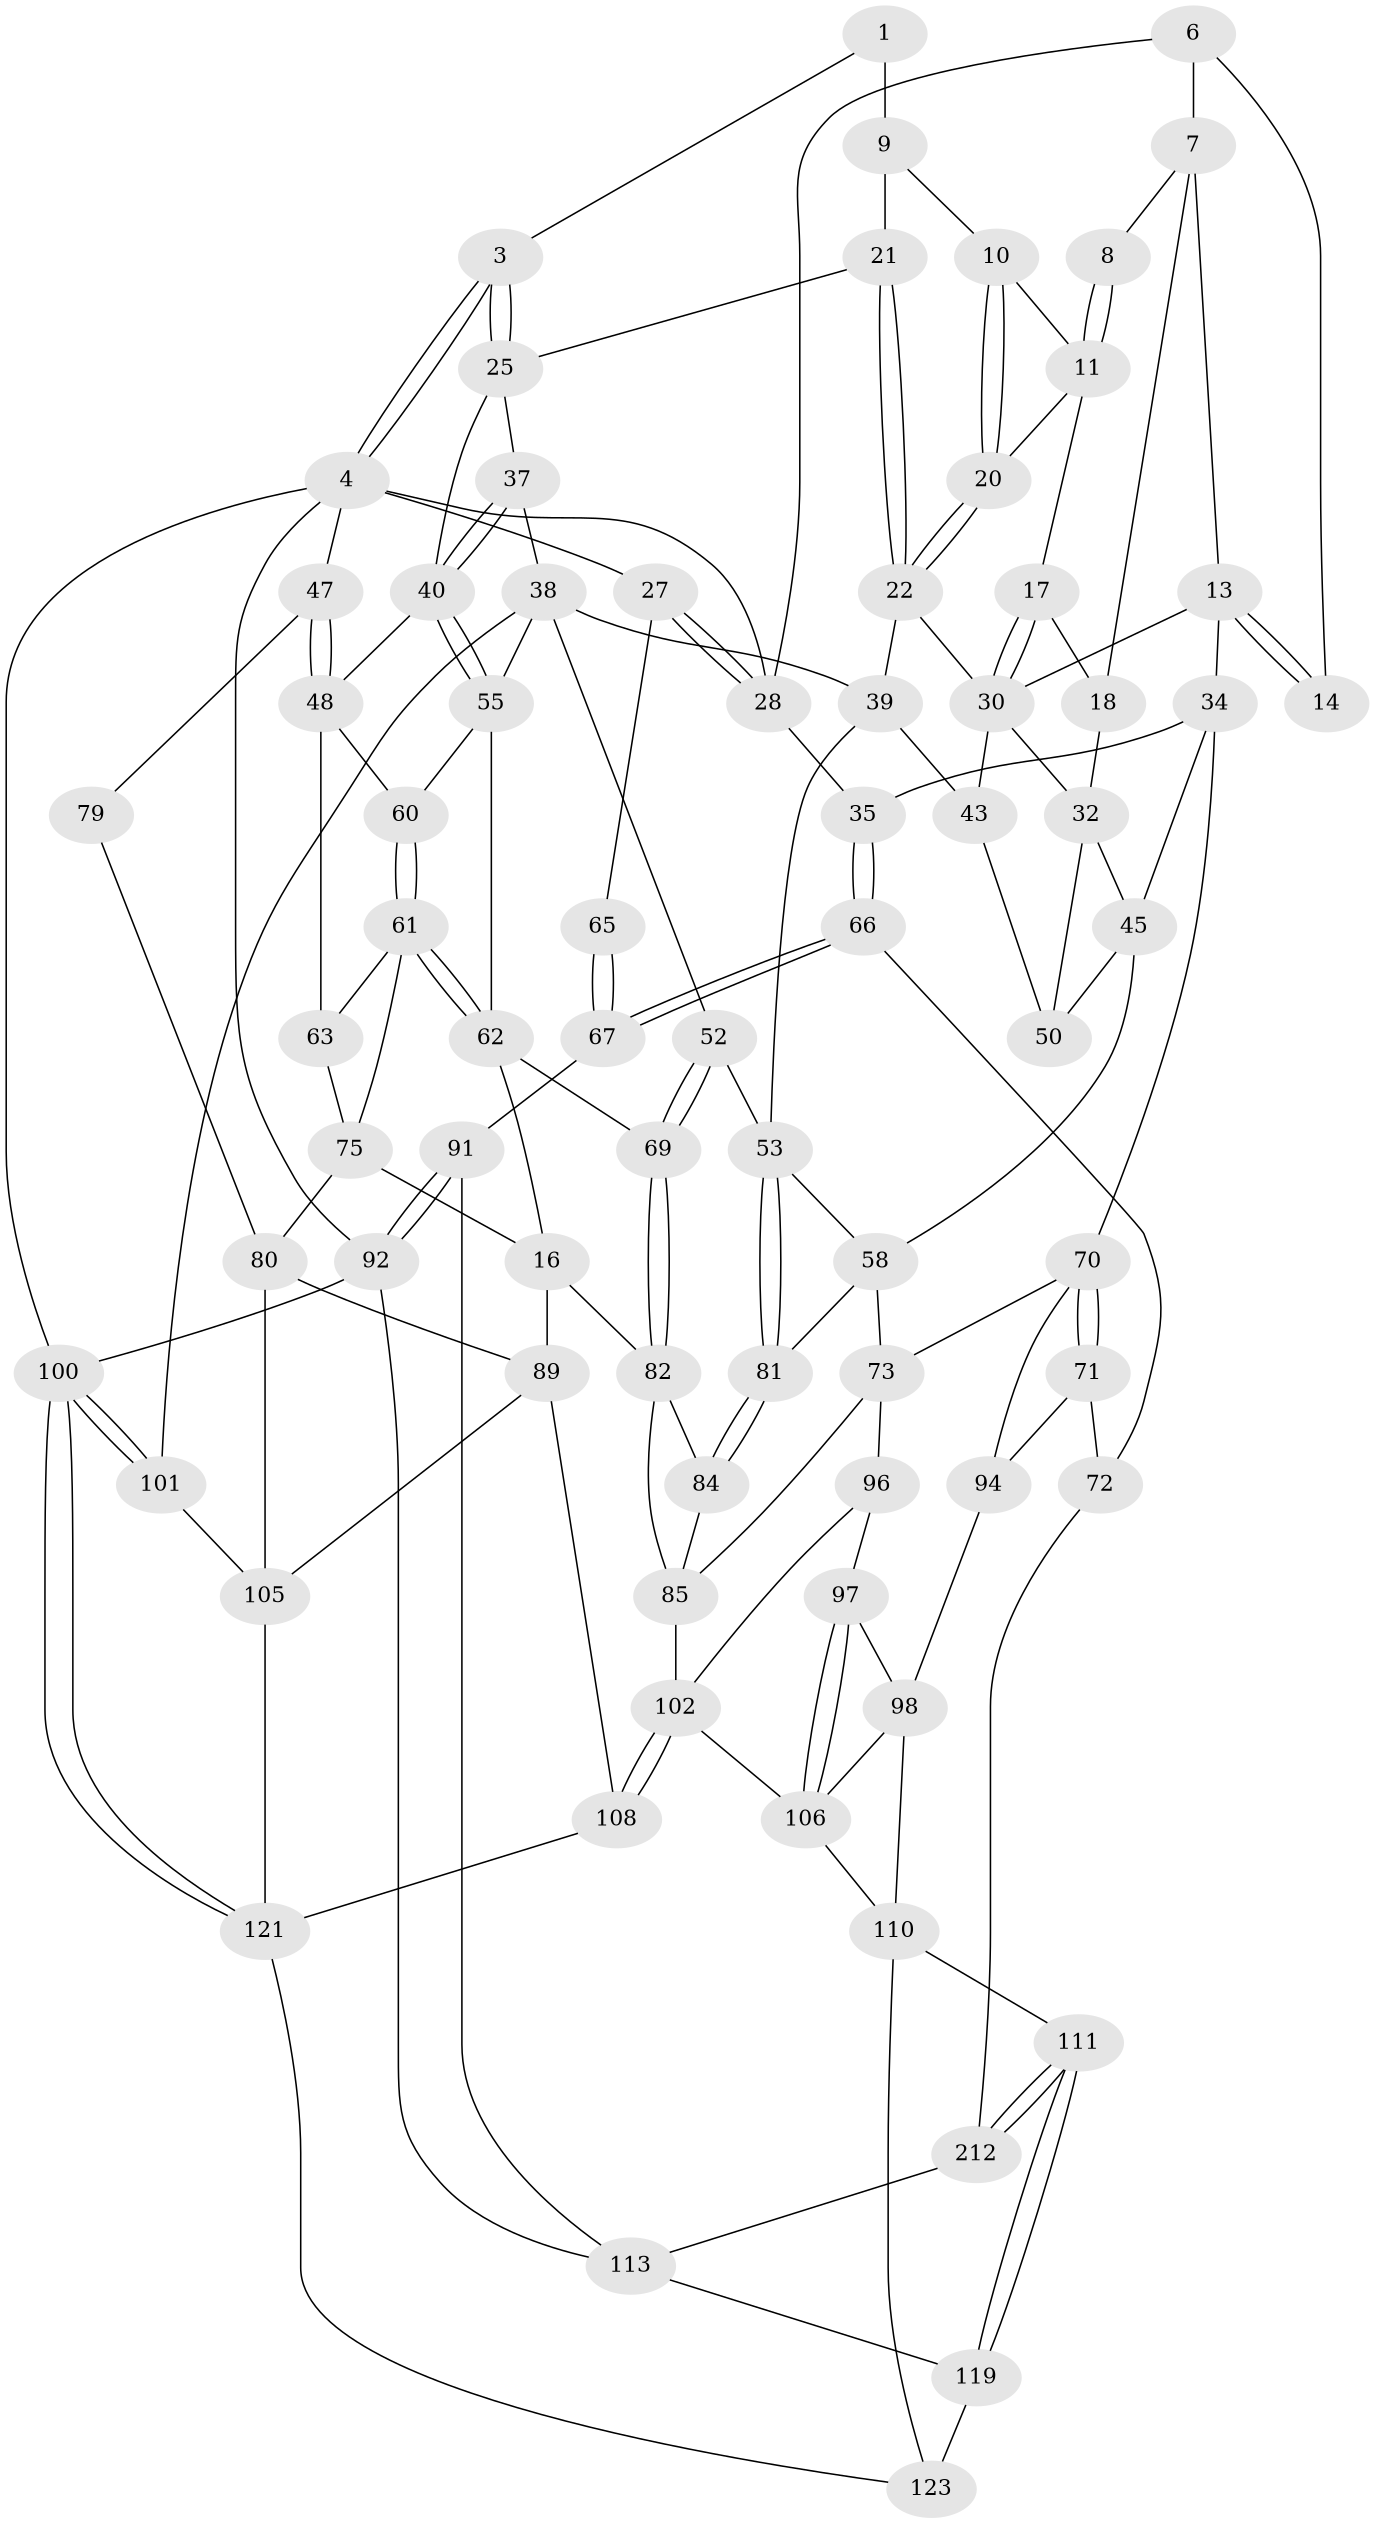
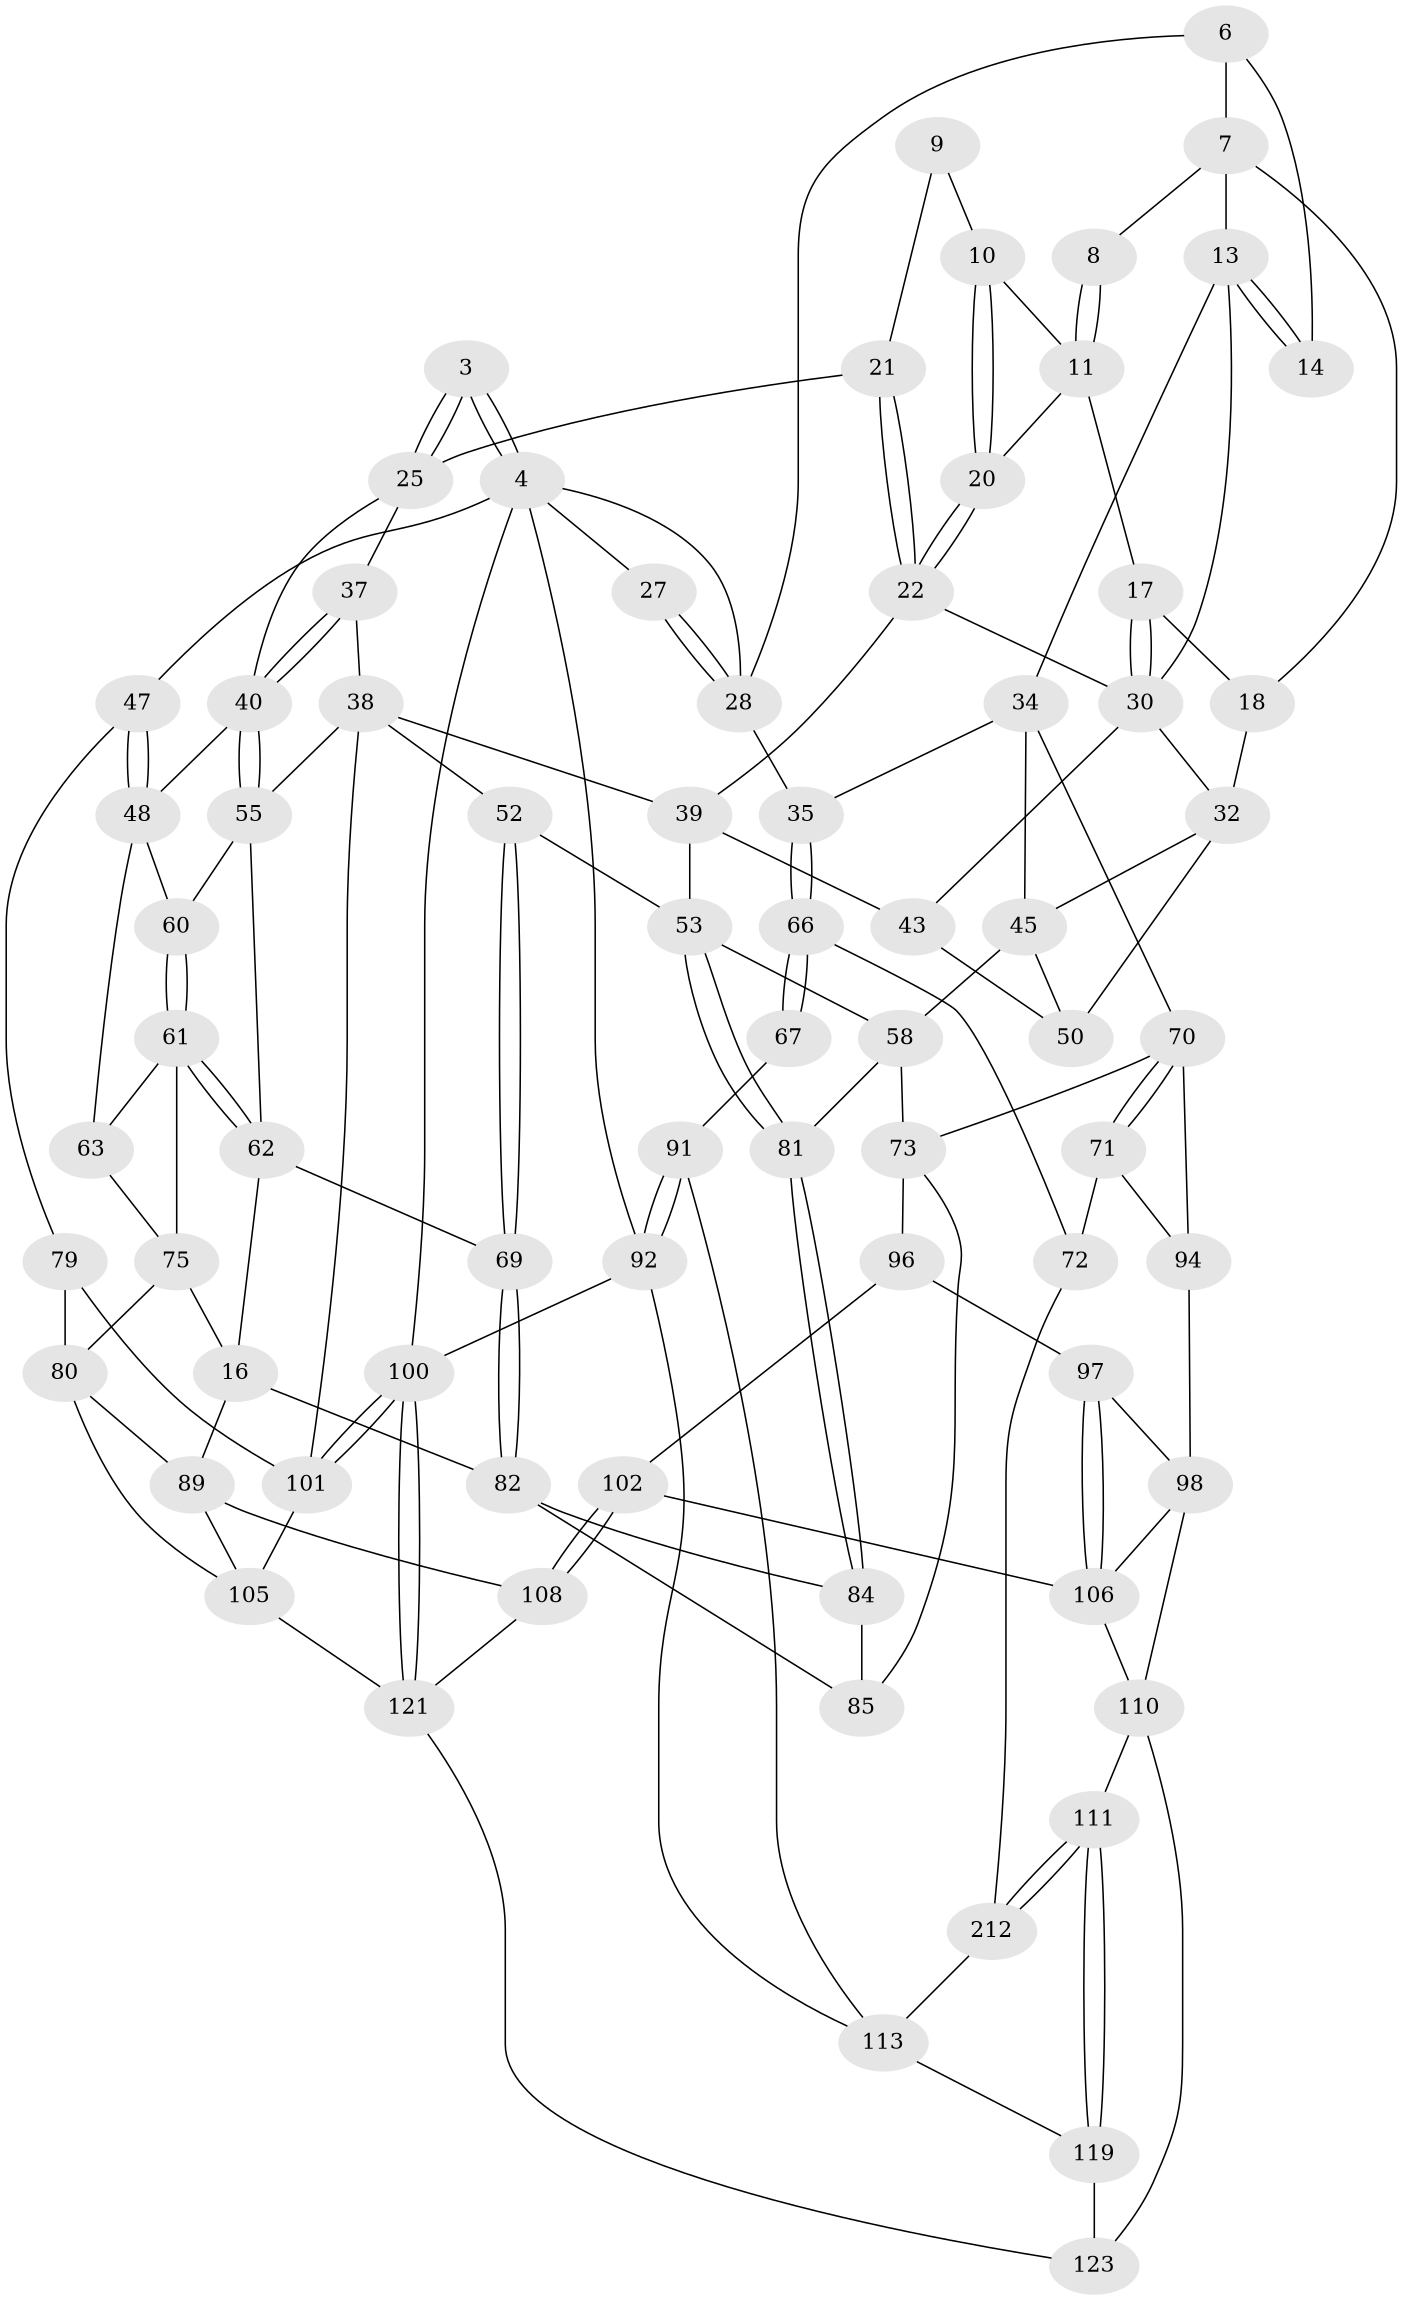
node "1": removed
node "65": removed
edge "79" -- "101": added
edge "85" -- "102": removed
